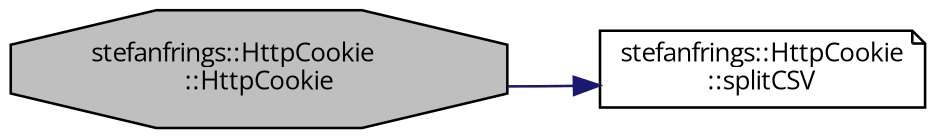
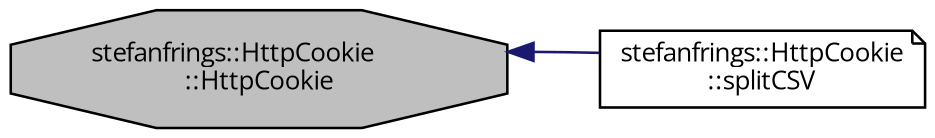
edge "stefanfrings::HttpCookie ::HttpCookie" -> "stefanfrings::HttpCookie ::splitCSV": reversed
